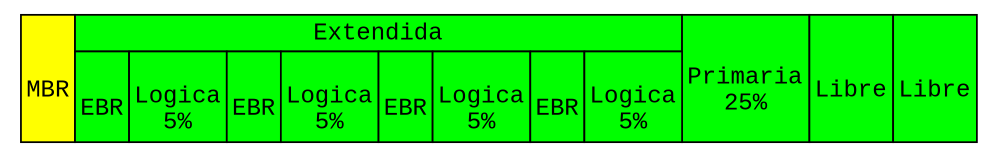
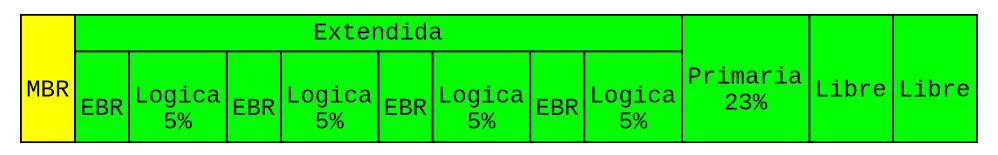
node "MBR": text "25%" -> "23%"
